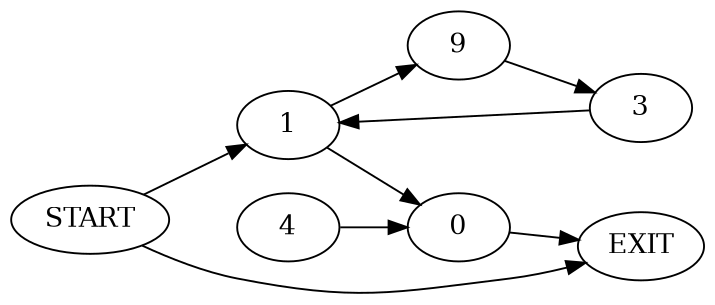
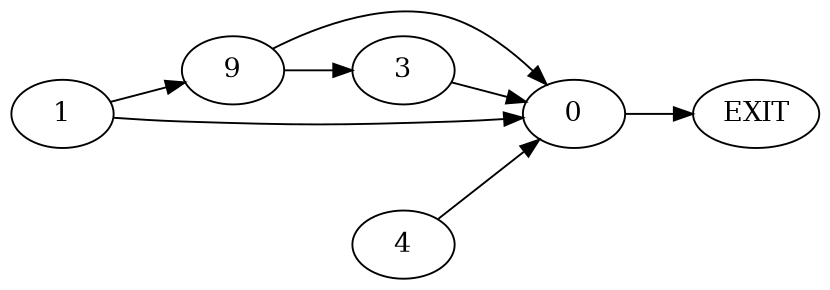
edge "9" -> "0": added
edge "3" -> "1": now "3" -> "0"
node "START": removed
